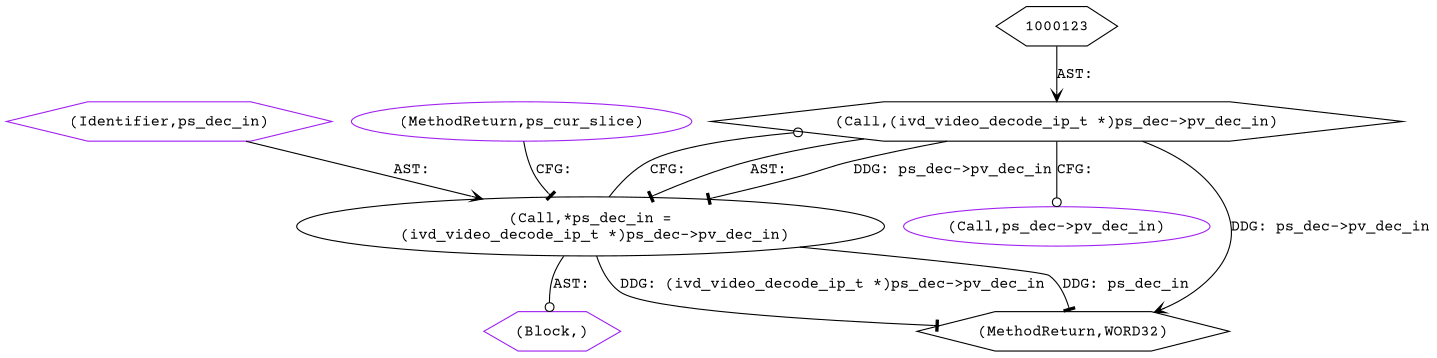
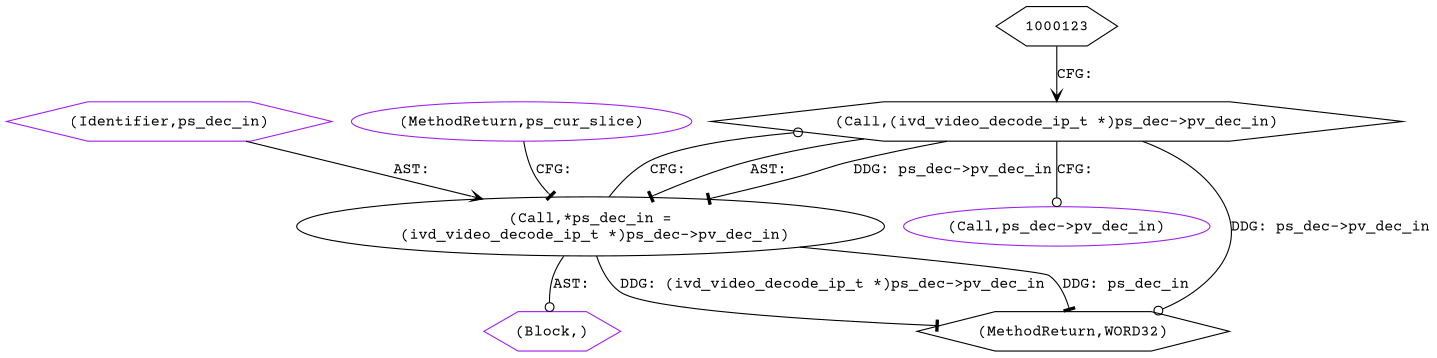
edge "1000123" -> "(Call,(ivd_video_decode_ip_t *)ps_dec->pv_dec_in)": label "AST: " -> "CFG: "
edge "(Call,(ivd_video_decode_ip_t *)ps_dec->pv_dec_in)" -> "(MethodReturn,WORD32)": arrowhead vee -> odot
